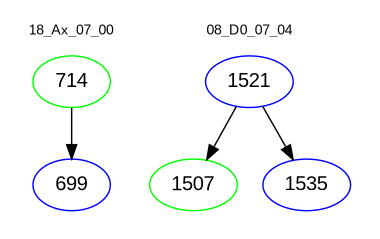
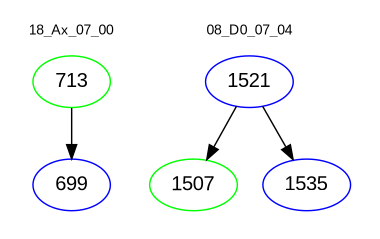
node "714": label "714" -> "713"
